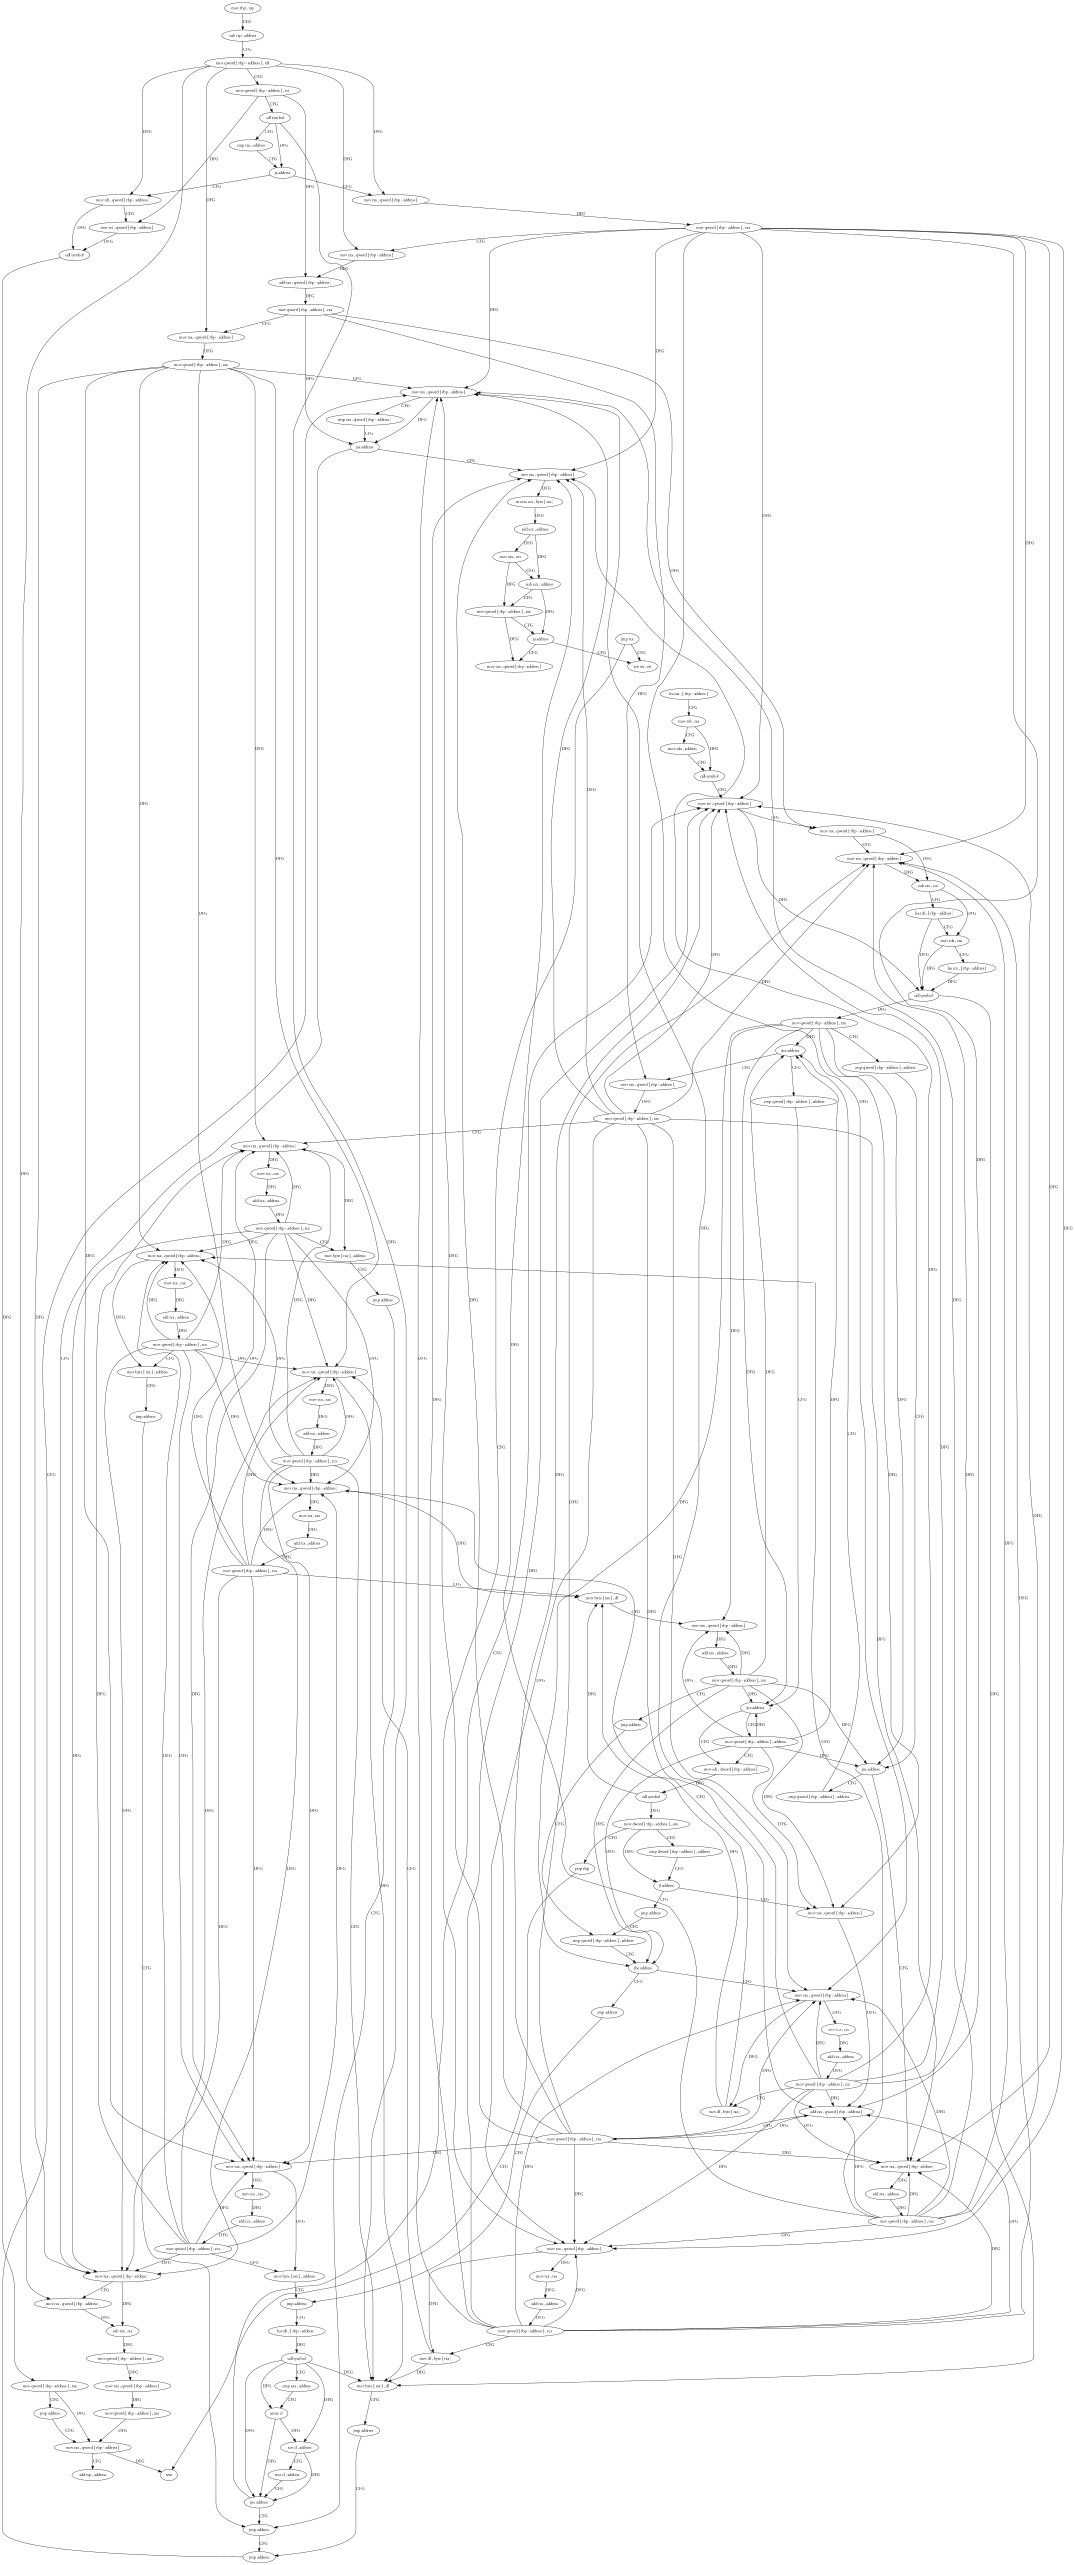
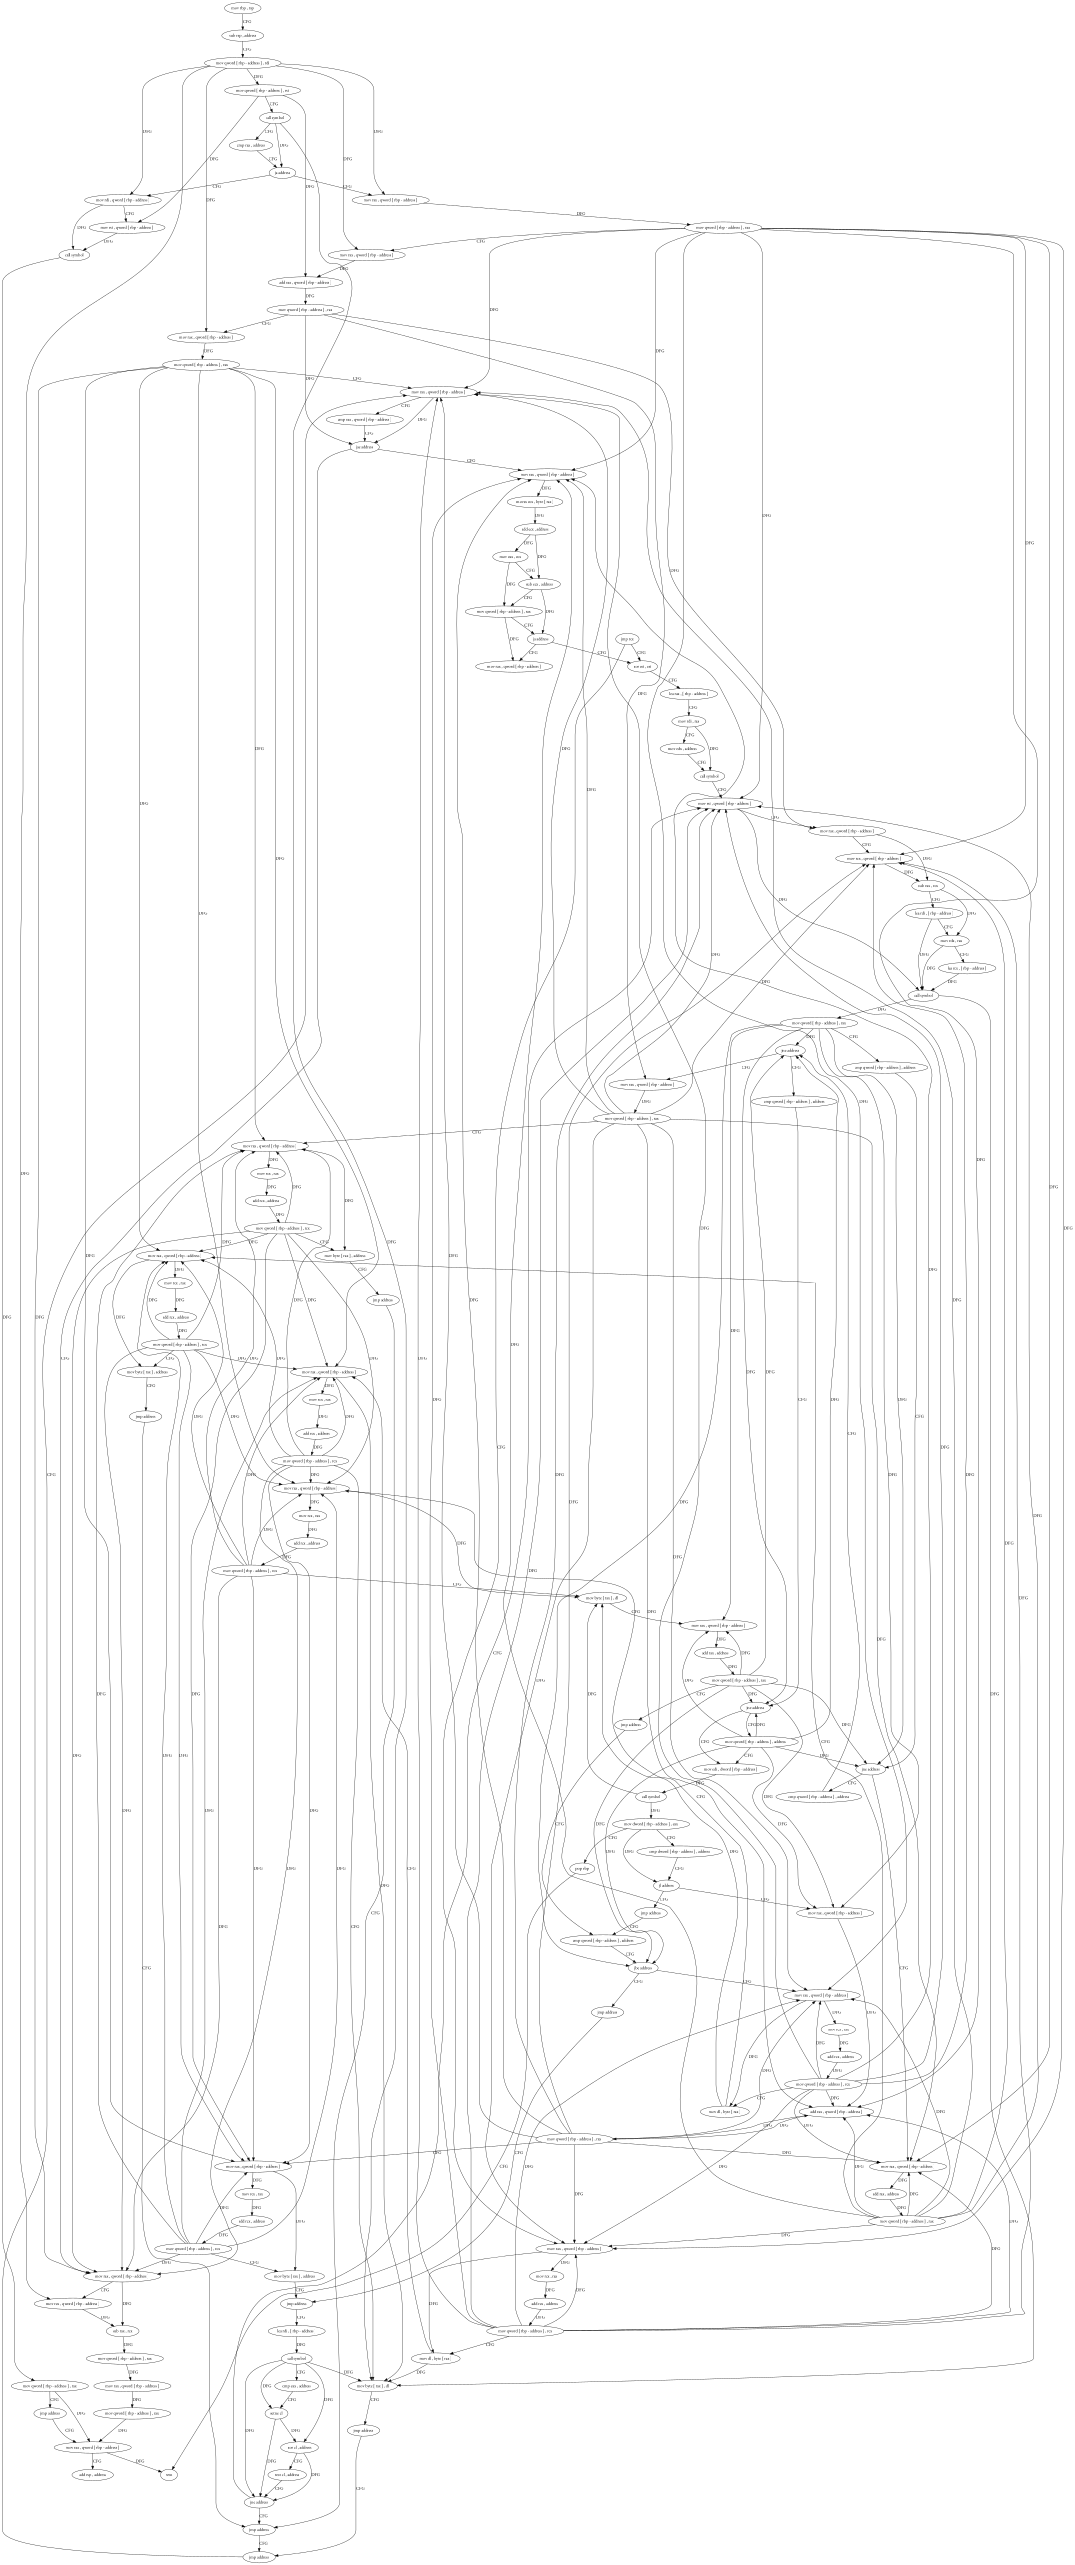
edge "mov qword [ rbp - address ] , rdi" -> "mov qword [ rbp - address ] , rsi": label "CFG" -> "DFG"
edge "xor esi , esi" -> "lea rax , [ rbp - address ]": added, label "CFG"
